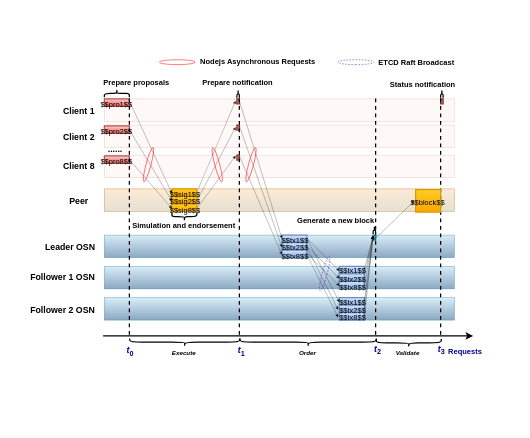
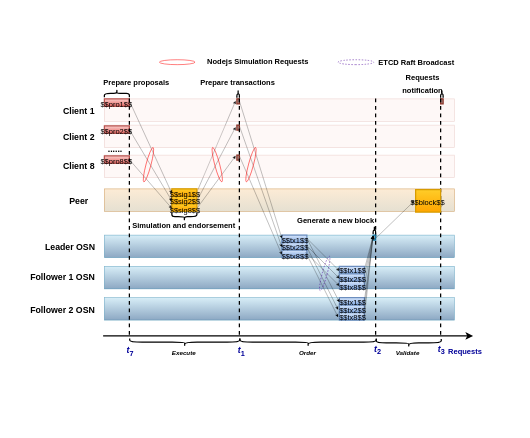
node "Nodejs Asynchronous Requests": label "Nodejs Asynchronous Requests" -> "Nodejs Simulation Requests"
node "Prepare notification": label "Prepare notification" -> "Prepare transactions"
node "Status notification": label "Status notification" -> "Requests notification"
node "t0": label "t0" -> "t7"
